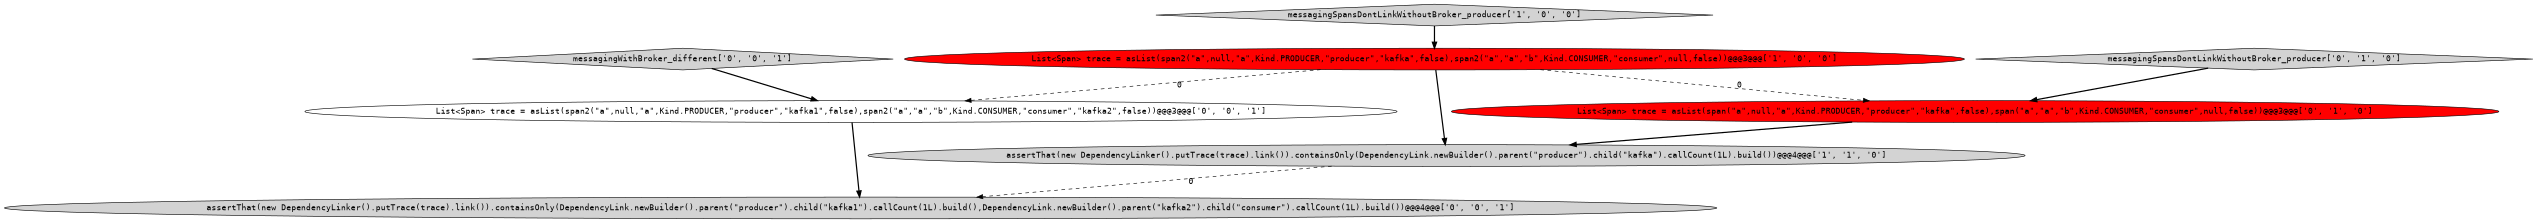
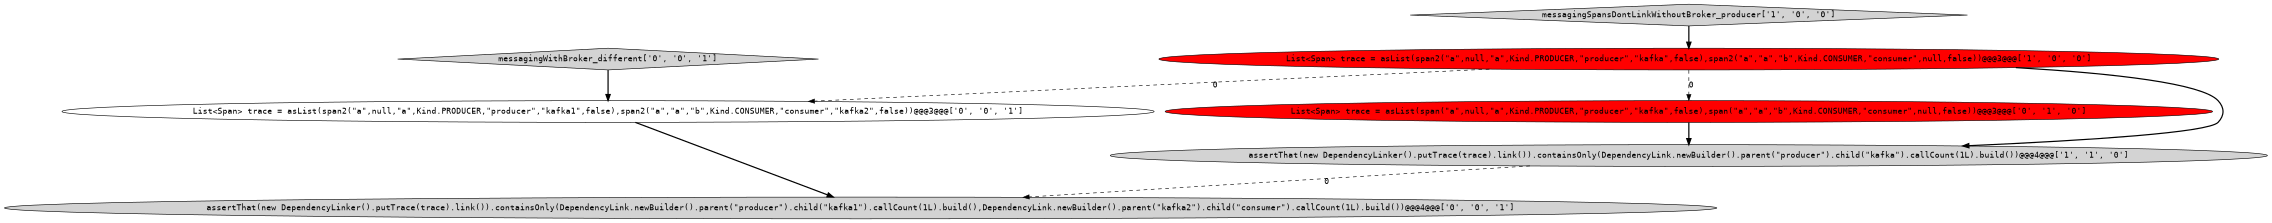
node "messagingSpansDontLinkWithoutBroker_producer['0', '1', '0']": removed
